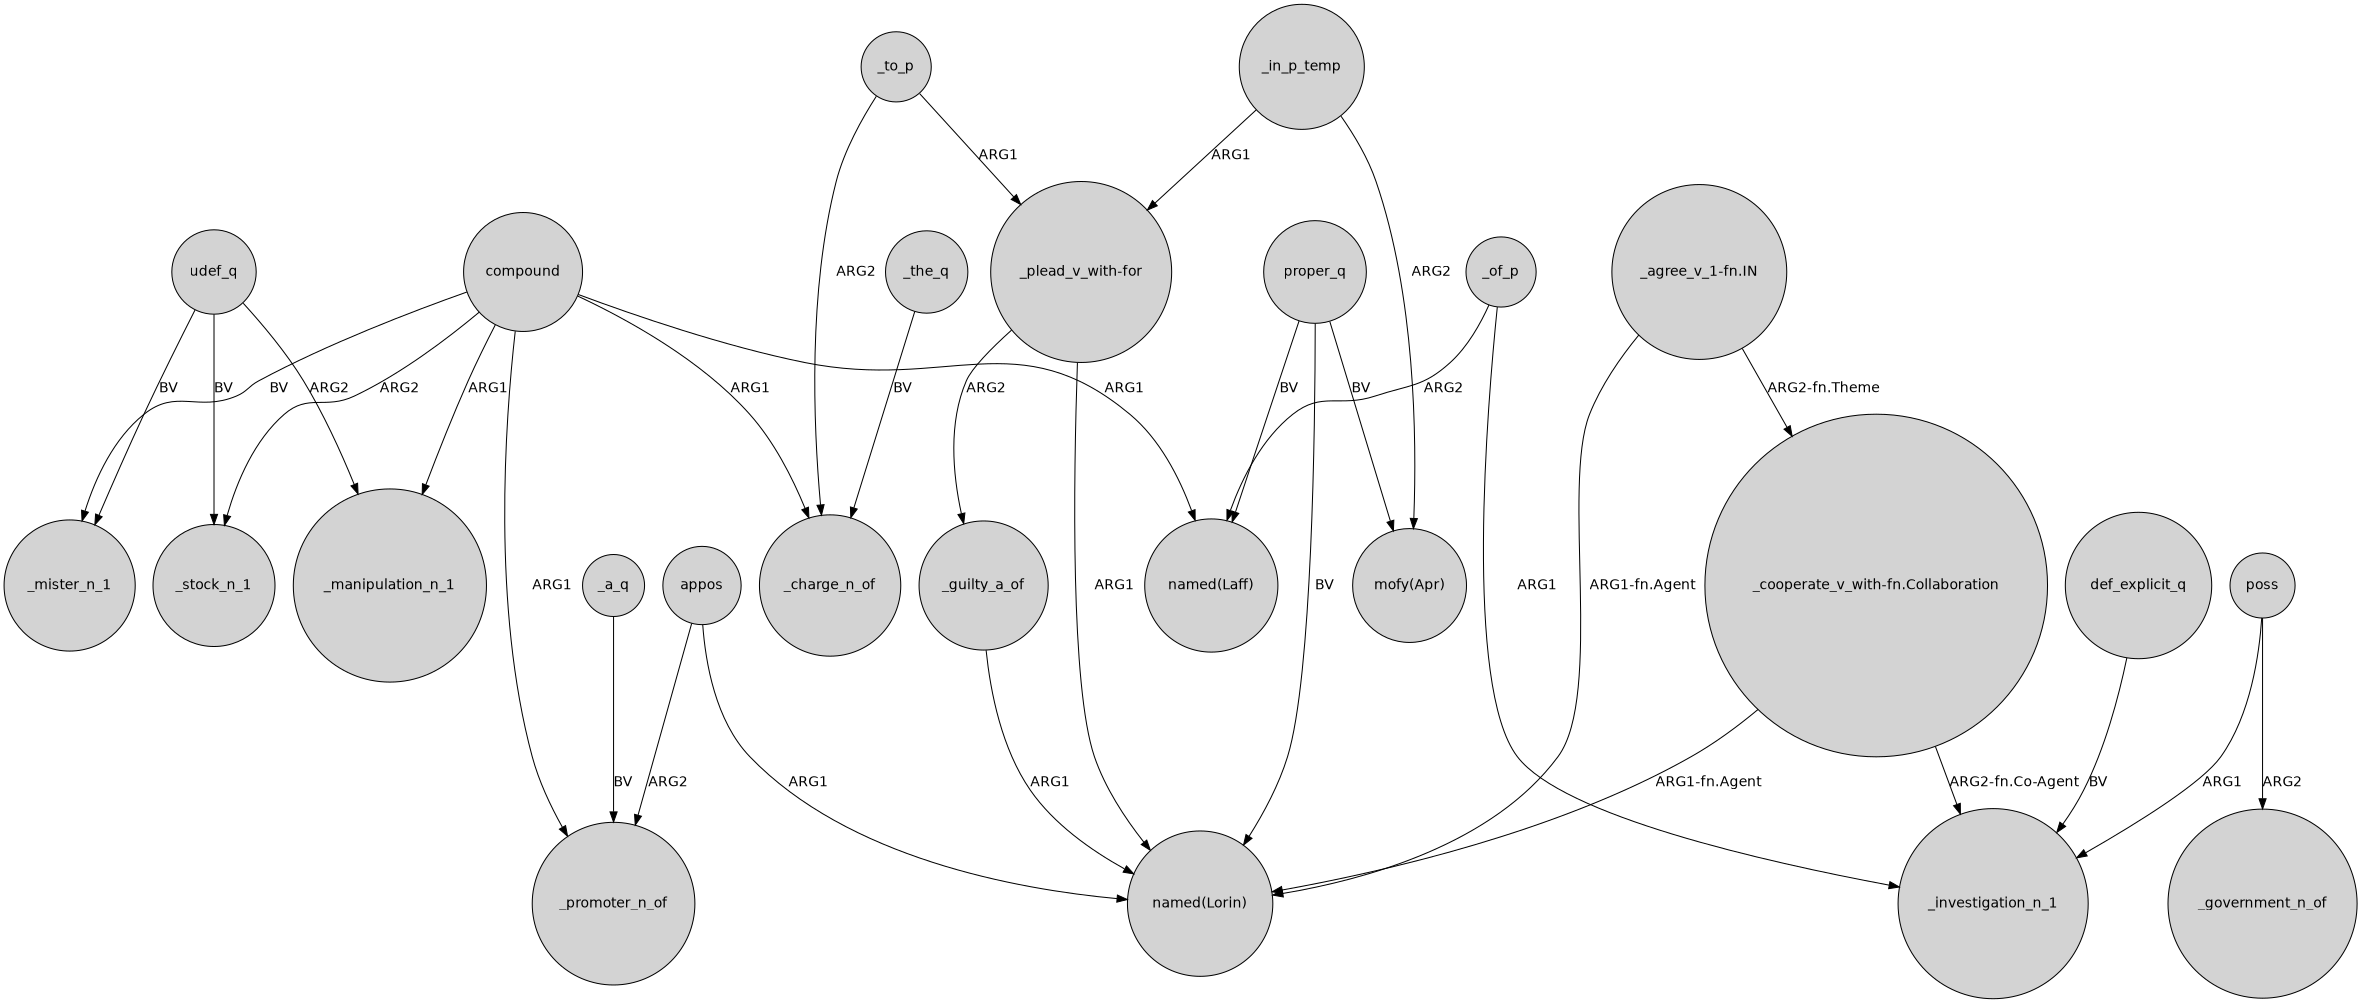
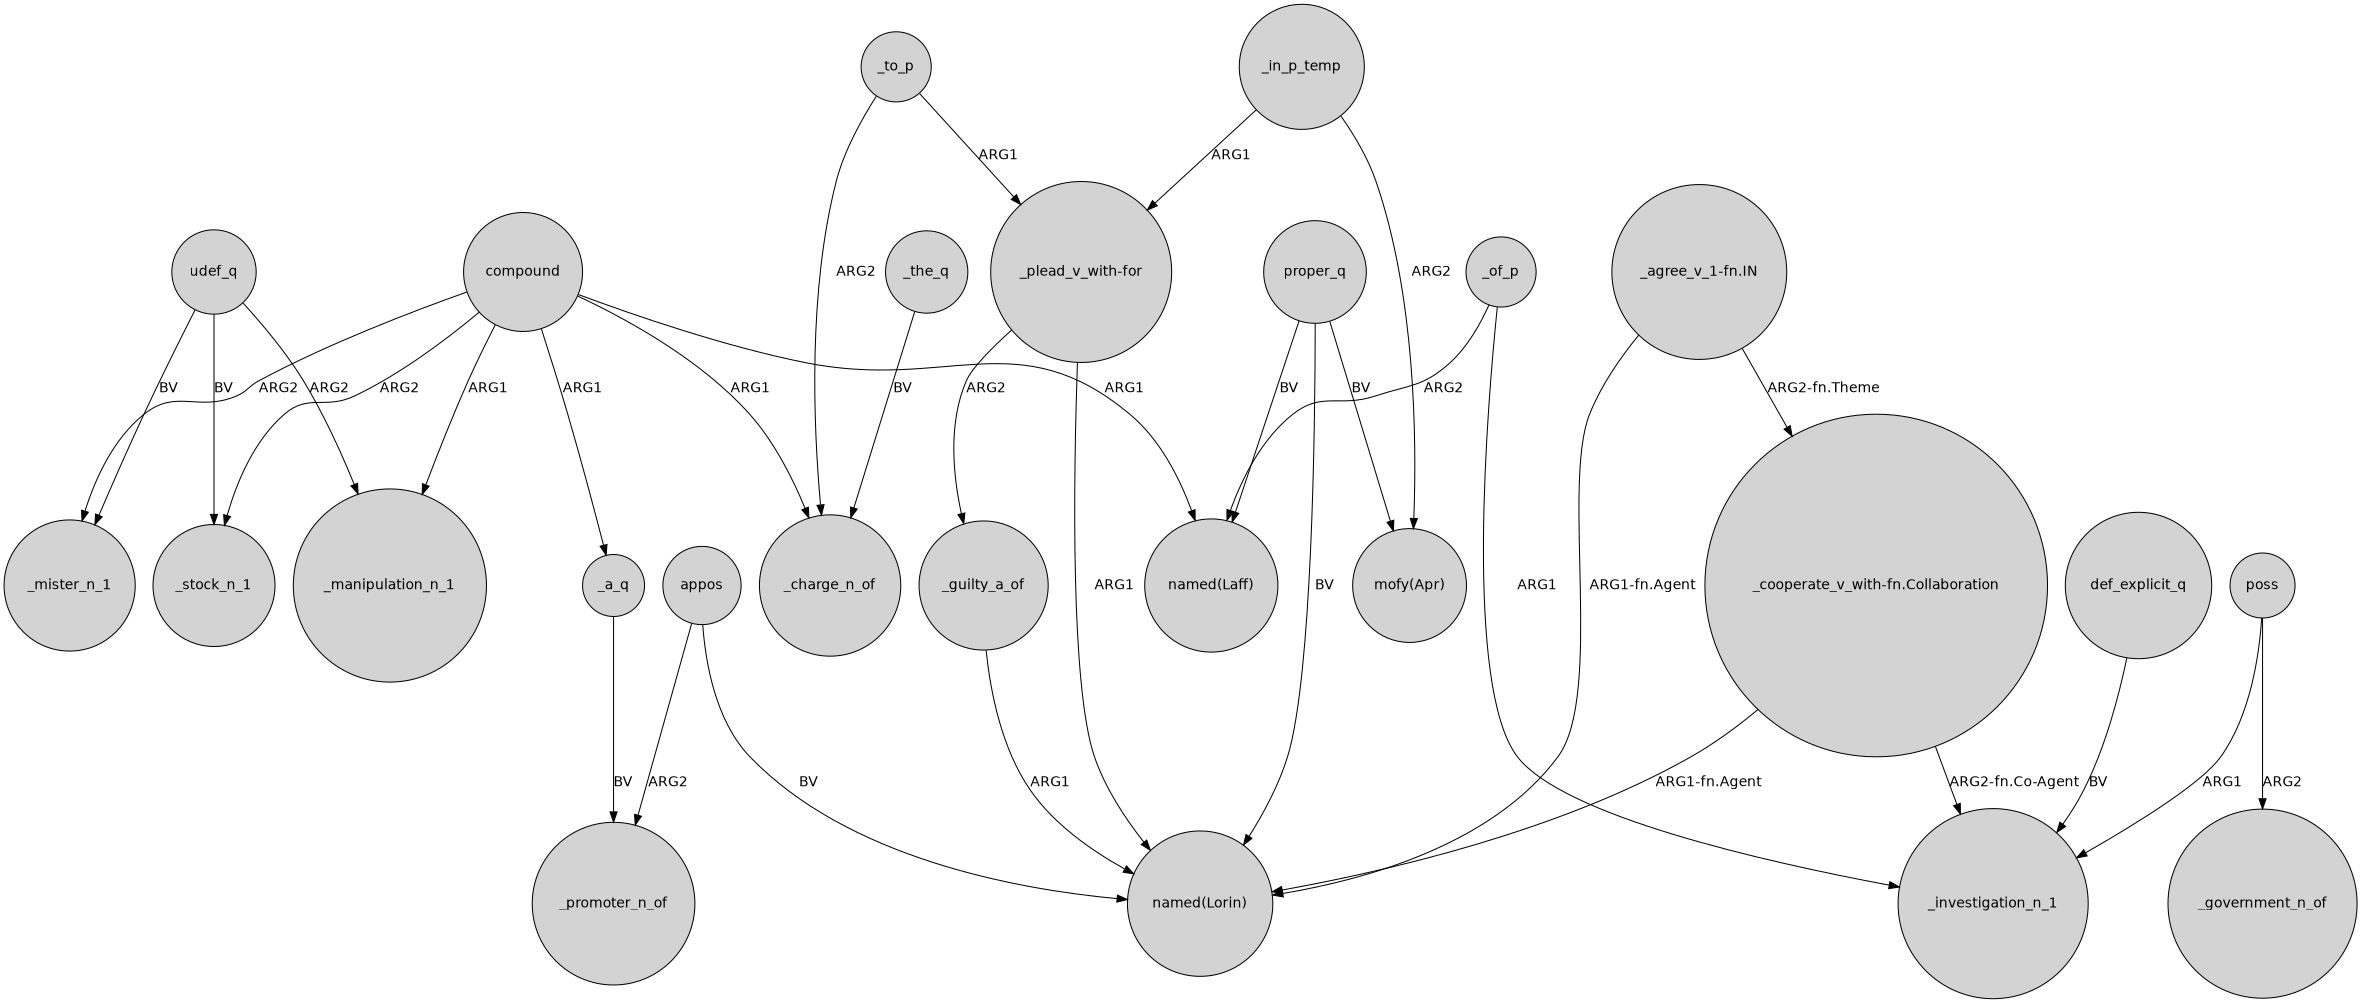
edge "compound" -> "_mister_n_1": label "BV" -> "ARG2"
edge "compound" -> "_promoter_n_of": now "compound" -> "_a_q"
edge "appos" -> "named(Lorin)": label "ARG1" -> "BV"
